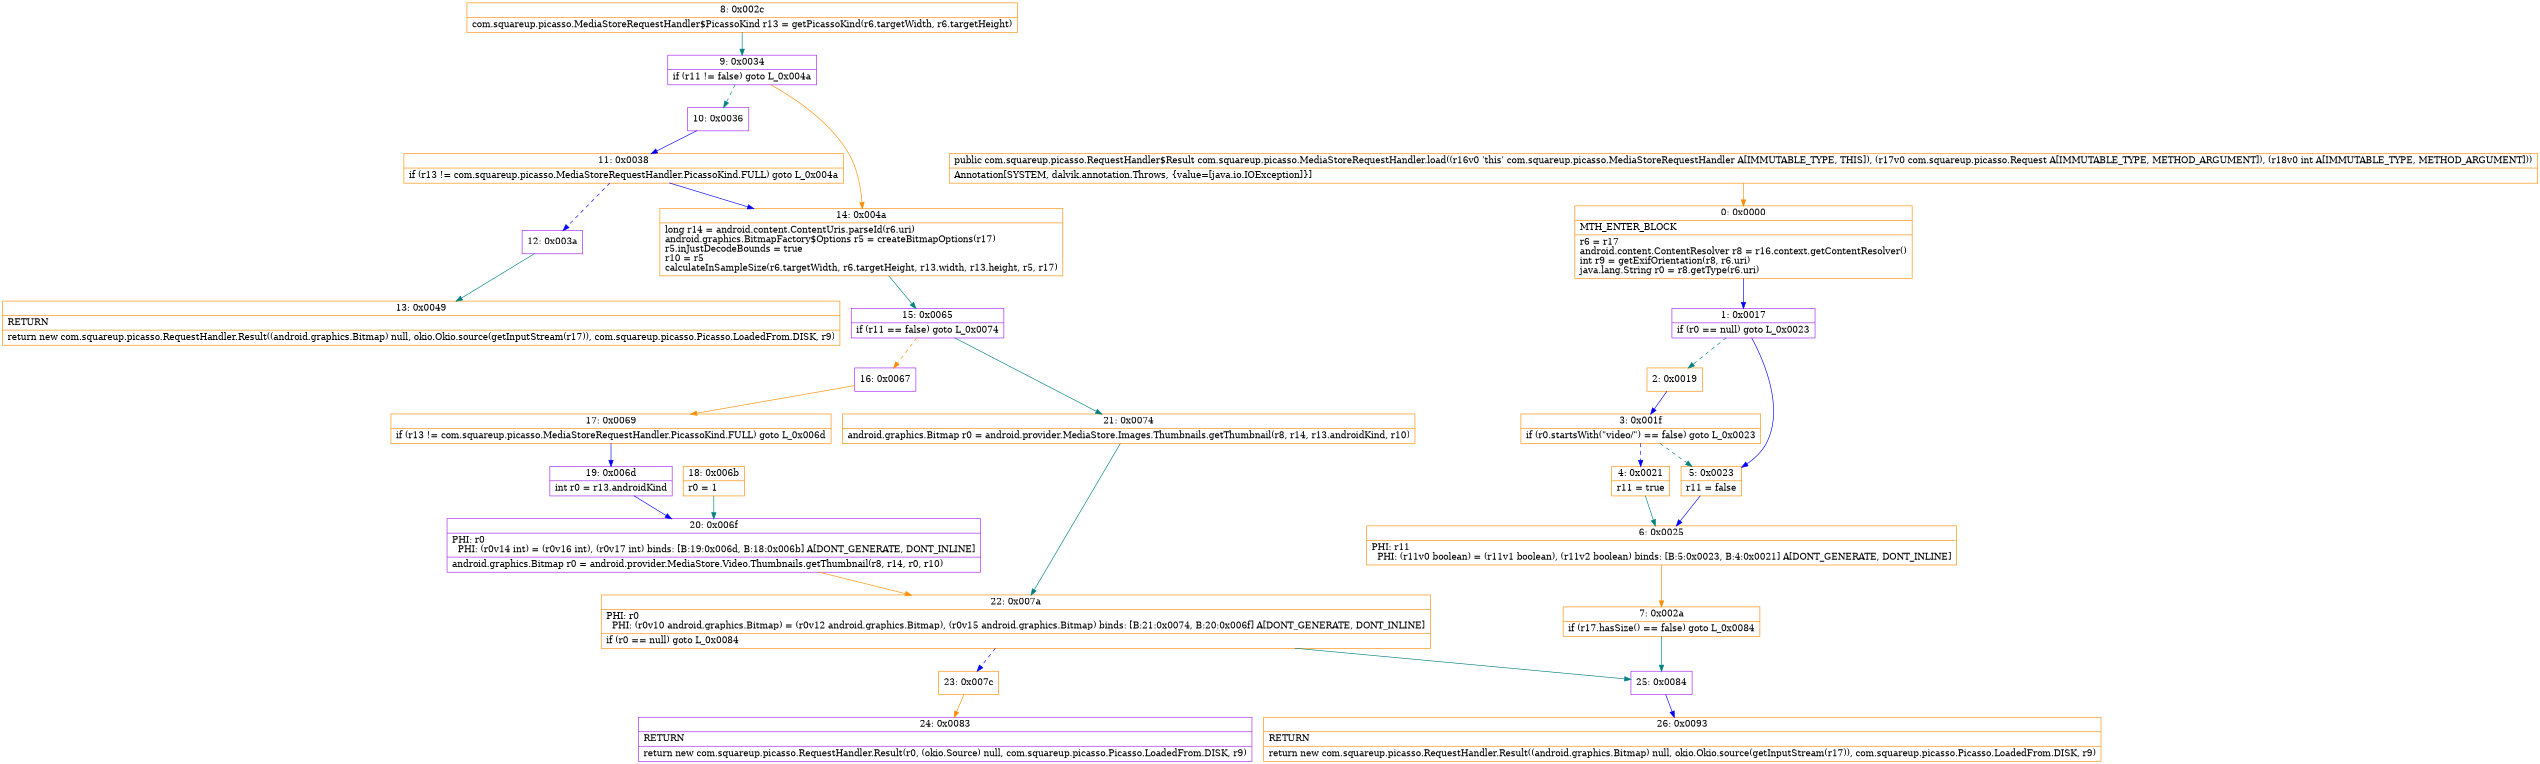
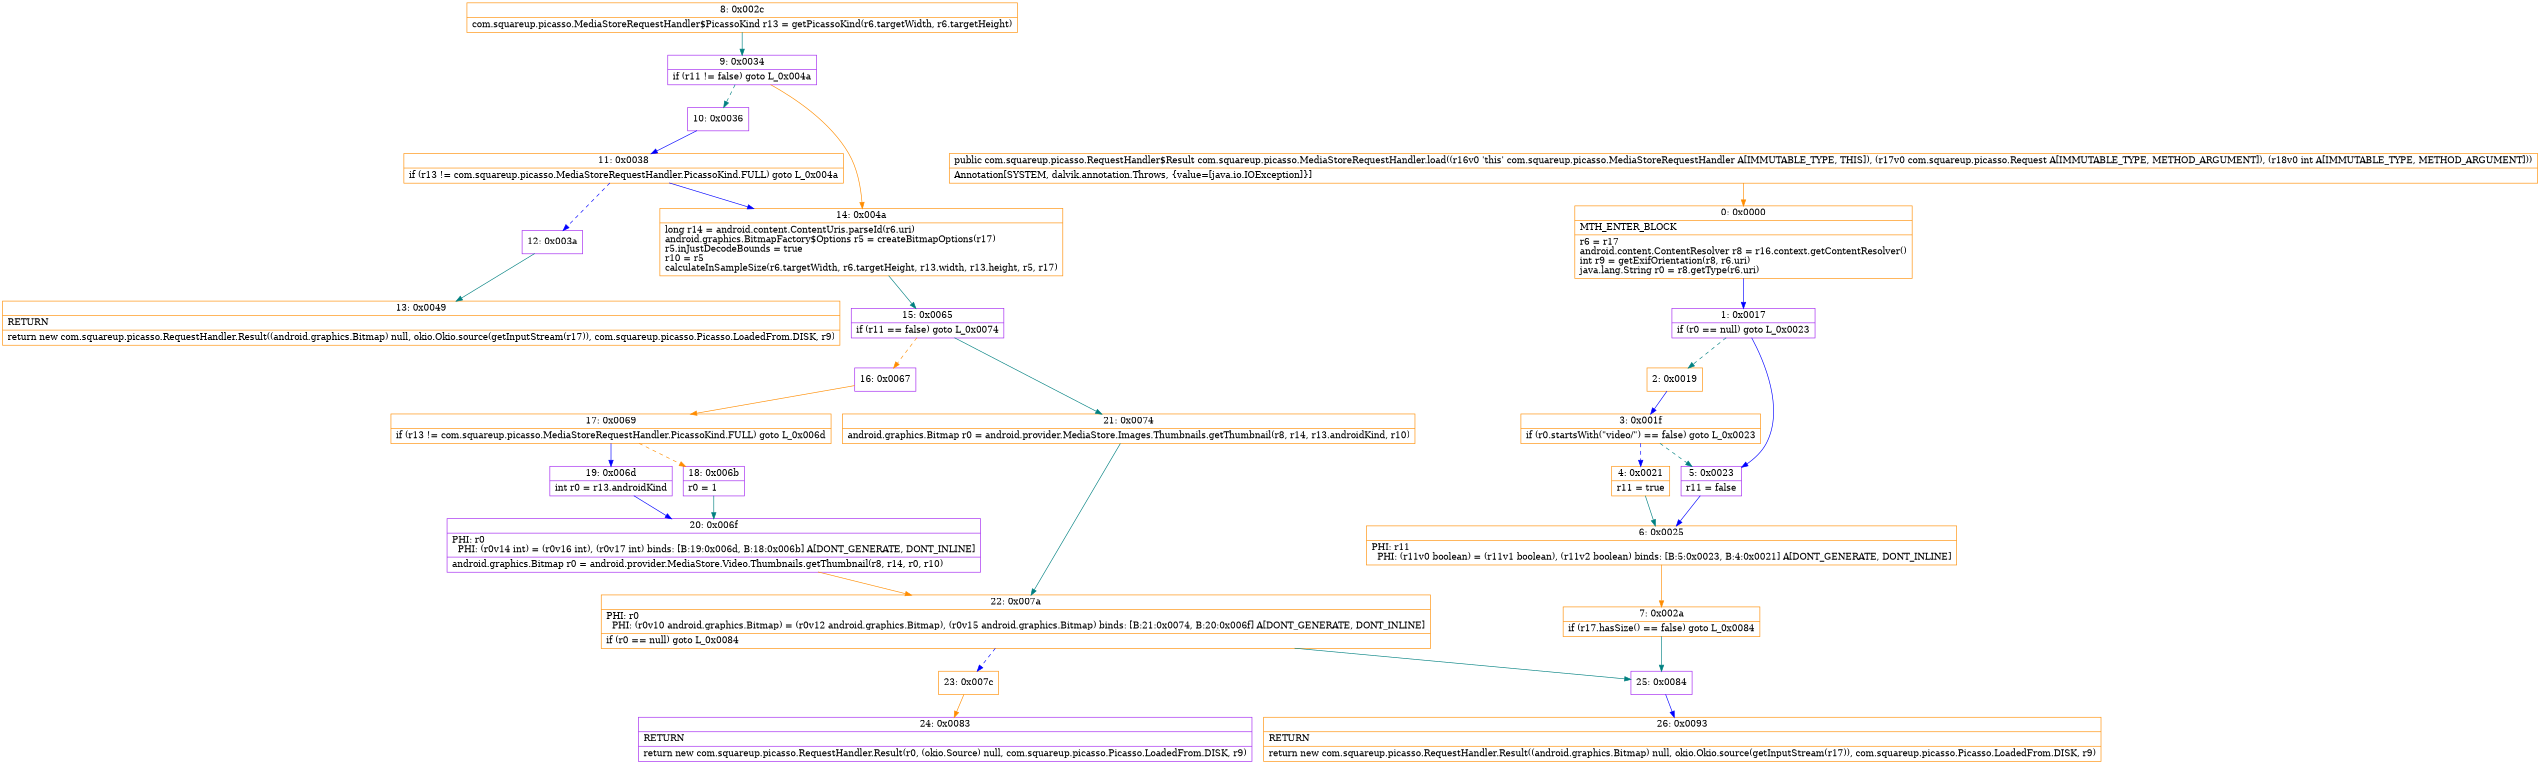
edge "17: 0x0069" -> "18: 0x006b": added
node "18: 0x006b": color darkorange -> purple
node "5: 0x0023": color darkorange -> purple
